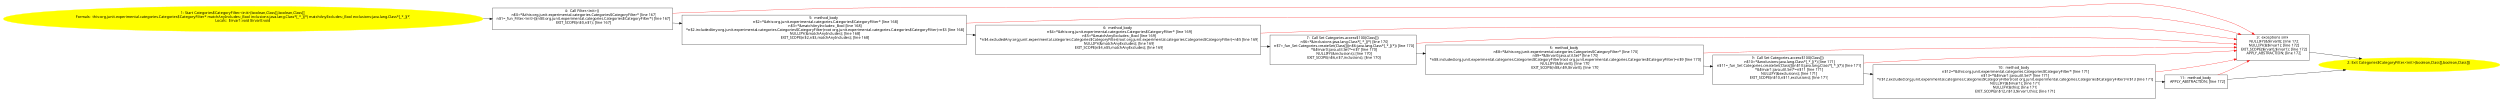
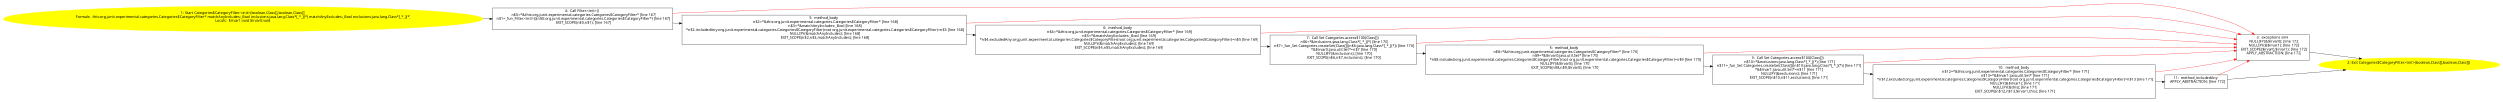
node "11:  method_body APPLY_ABSTRACTION; [line 172]": label "11:  method_body APPLY_ABSTRACTION; [line 172]" -> "11:  method_includedAny APPLY_ABSTRACTION; [line 172]"
